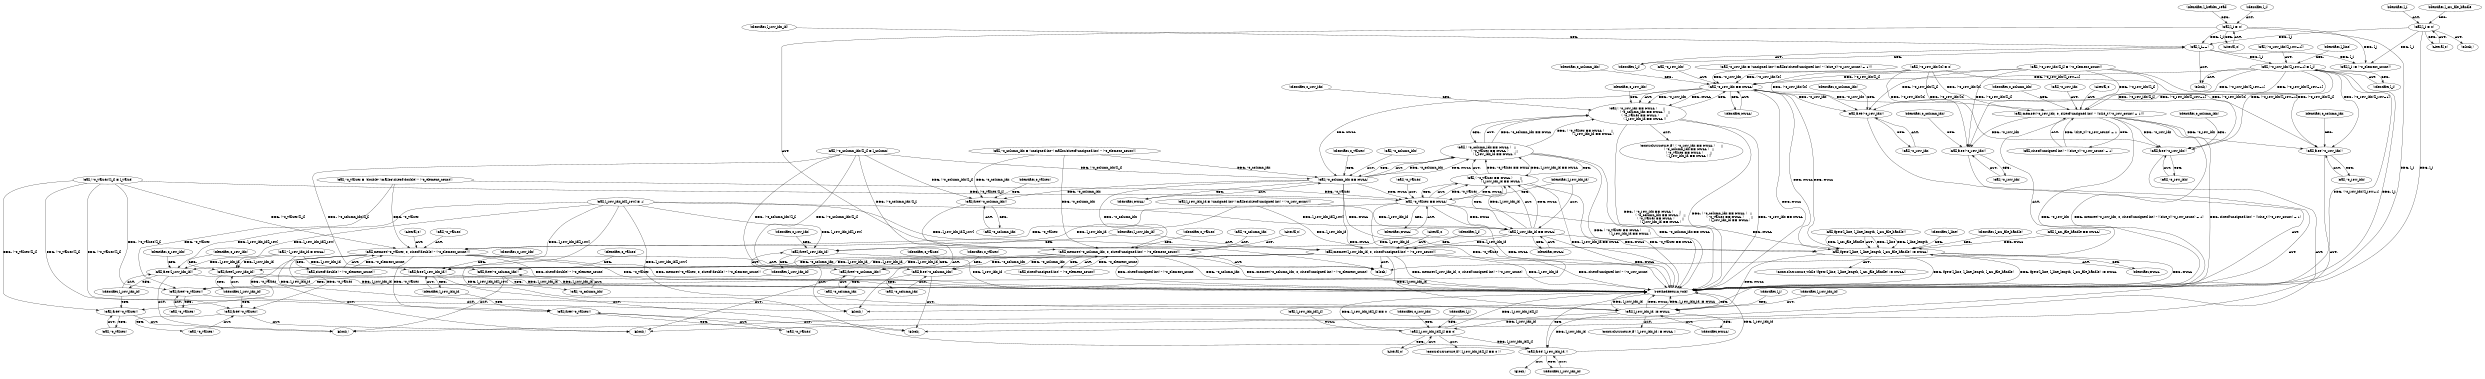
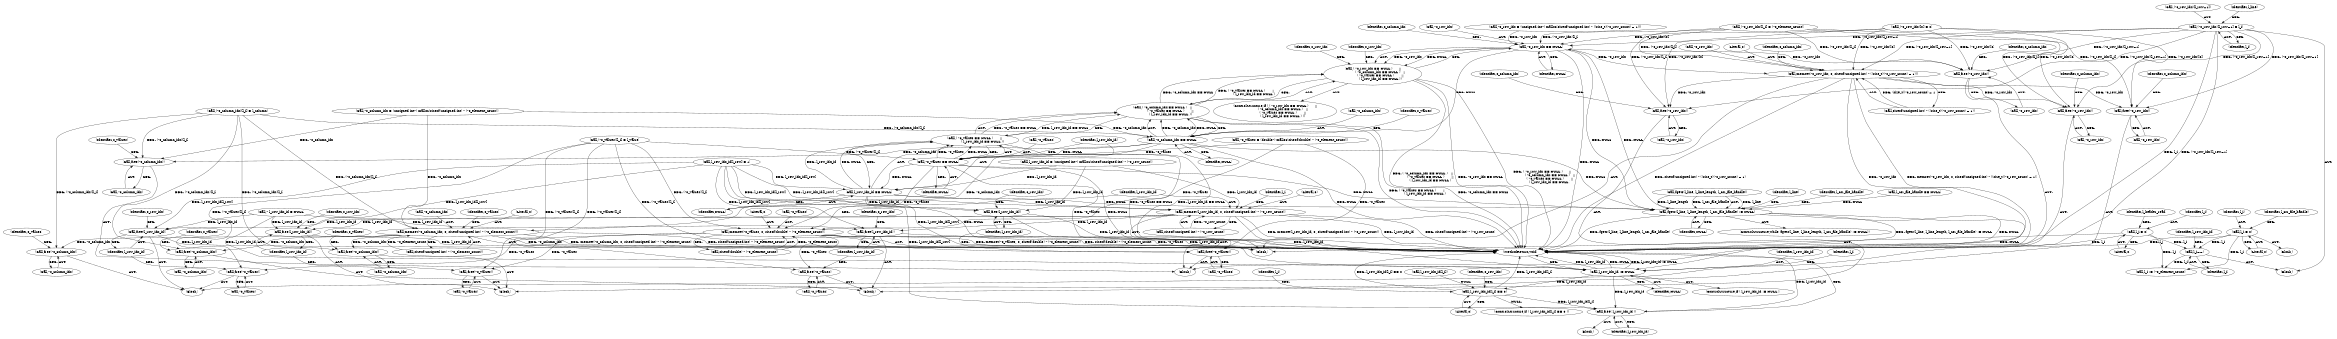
edge "(Call,l_i++)" -> "(Call,(*o_row_idx)[l_row+1] = l_i)": removed, label "DDG: l_i"
node "(Call,sizeof(unsigned int) * (*o_row_count))": added
edge "(Call,l_row_idx_id[l_i] == 0)" -> "(ControlStructure,if ( l_row_idx_id[l_i] == 0 ))": label "AST: " -> "NULL: "
